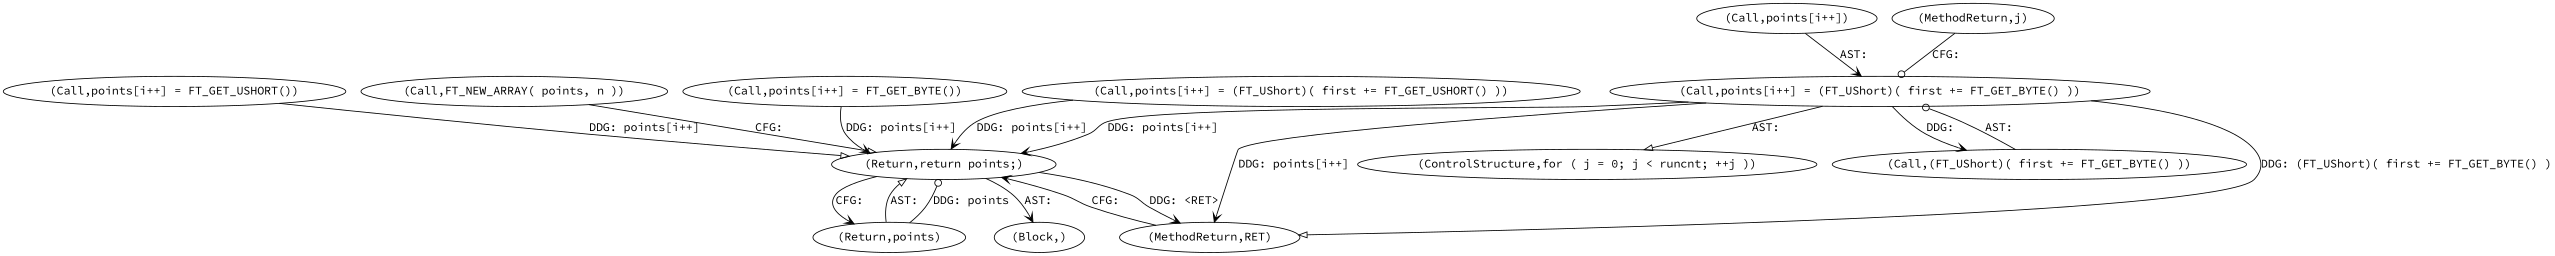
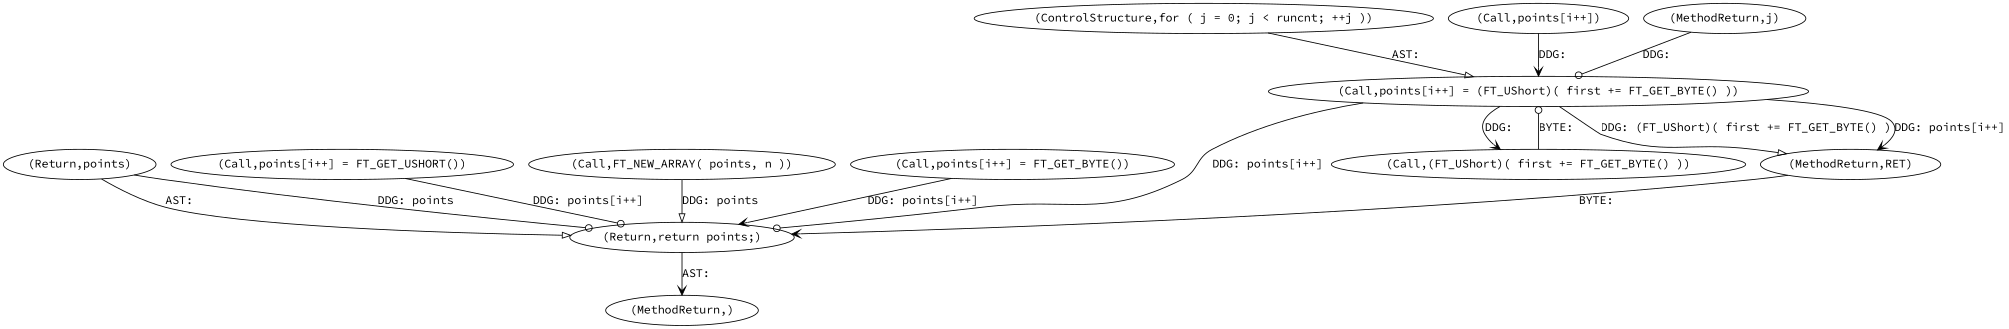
edge "(Call,points[i++])" -> "(Call,points[i++] = (FT_UShort)( first += FT_GET_BYTE() ))": label "AST: " -> "DDG: "
edge "(MethodReturn,j)" -> "(Call,points[i++] = (FT_UShort)( first += FT_GET_BYTE() ))": label "CFG: " -> "DDG: "
node "(Call,points[i++] = (FT_UShort)( first += FT_GET_USHORT() ))": removed
edge "(Call,points[i++] = (FT_UShort)( first += FT_GET_BYTE() ))" -> "(Return,return points;)": arrowhead vee -> odot
edge "(Call,points[i++] = (FT_UShort)( first += FT_GET_BYTE() ))" -> "(ControlStructure,for ( j = 0; j < runcnt; ++j ))": reversed
edge "(Call,FT_NEW_ARRAY( points, n ))" -> "(Return,return points;)": label "CFG: " -> "DDG: points"
edge "(Call,(FT_UShort)( first += FT_GET_BYTE() ))" -> "(Call,points[i++] = (FT_UShort)( first += FT_GET_BYTE() ))": label "AST: " -> "BYTE: "
edge "(Call,points[i++] = FT_GET_USHORT())" -> "(Return,return points;)": arrowhead onormal -> odot
edge "(Return,return points;)" -> "(MethodReturn,RET)": removed, label "DDG: <RET>"
edge "(Return,return points;)" -> "(Return,points)": removed, label "CFG:"
edge "(MethodReturn,RET)" -> "(Return,return points;)": label "CFG: " -> "BYTE: "
node "(Block,)": label "(Block,)" -> "(MethodReturn,)"
